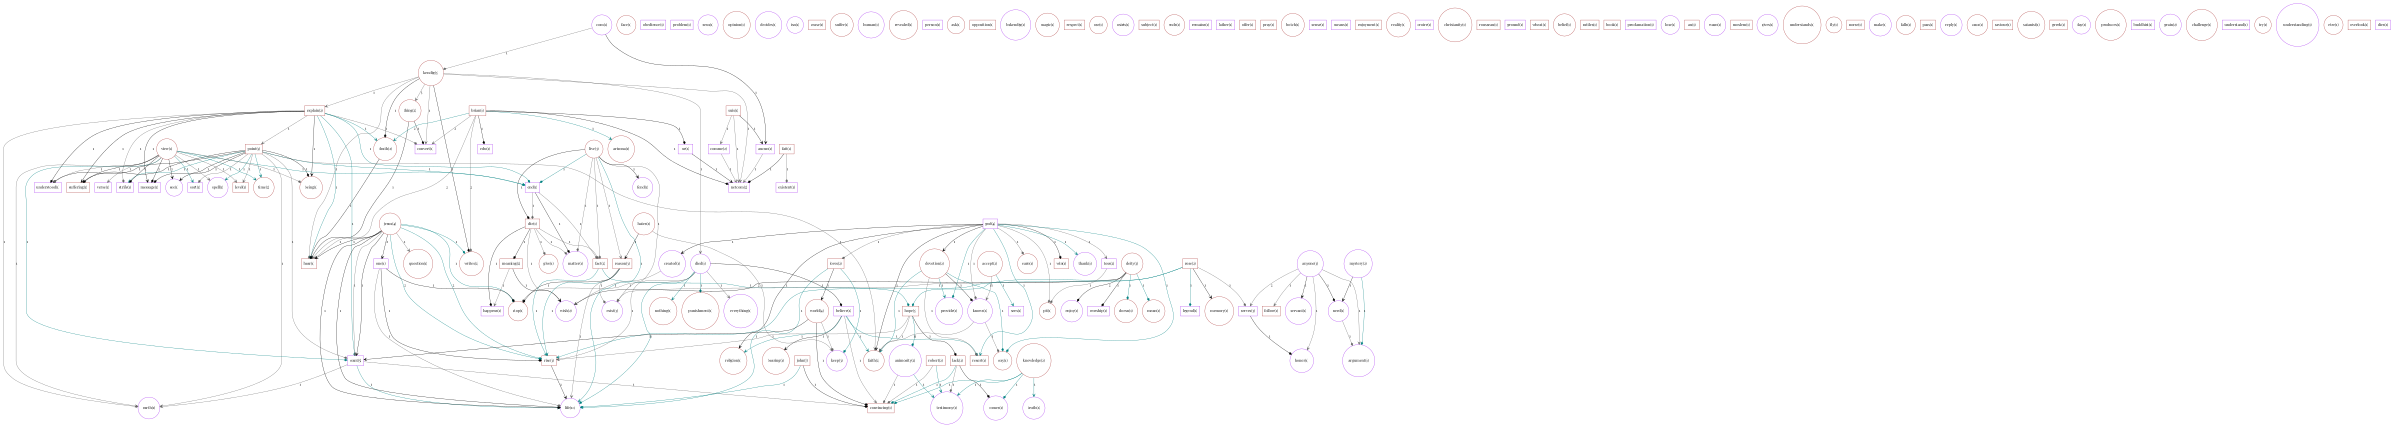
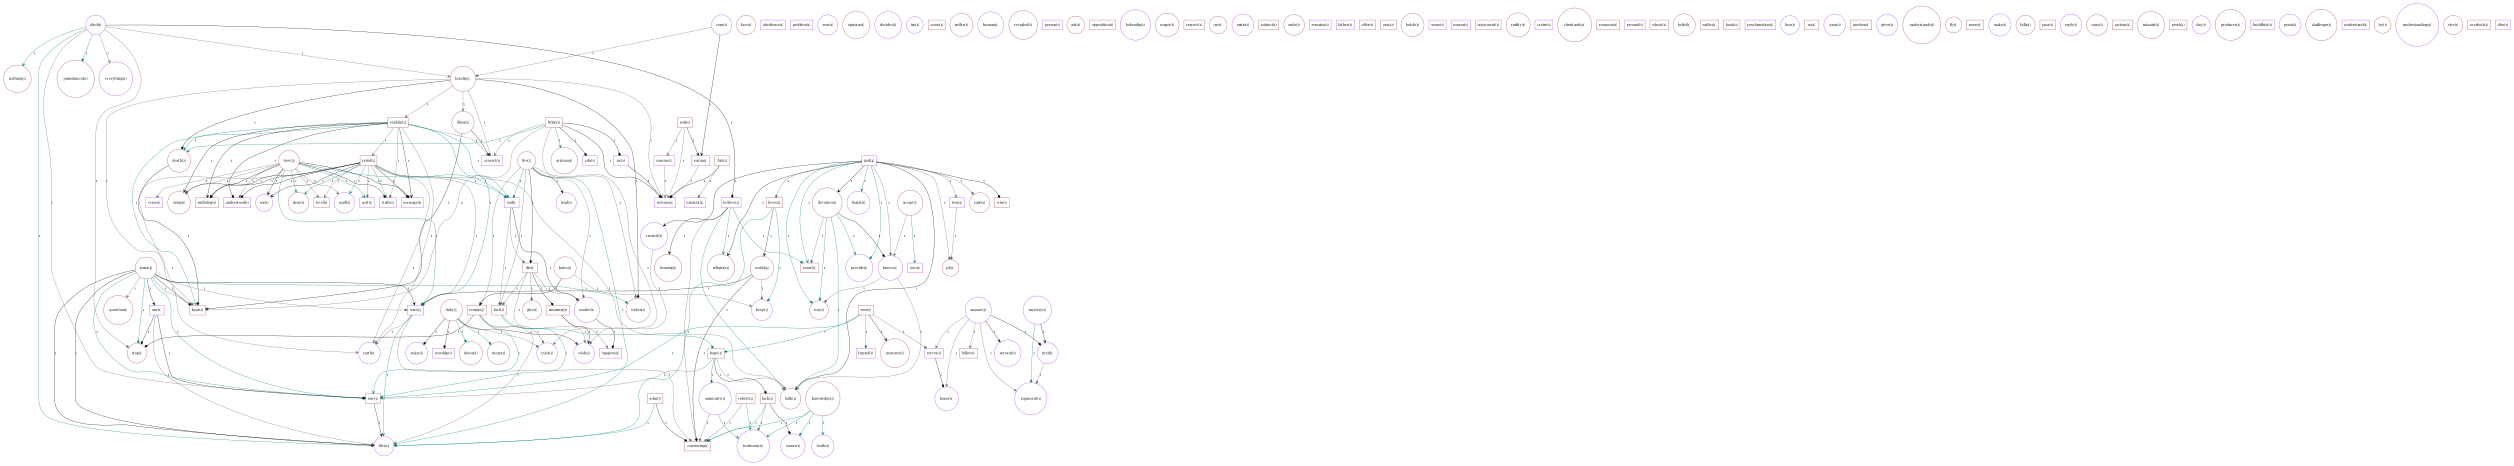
edge "kendig(3)" -> "died(1)": reversed
edge "die(1)" -> "happens(1)": now "matter(1)" -> "happens(1)"
